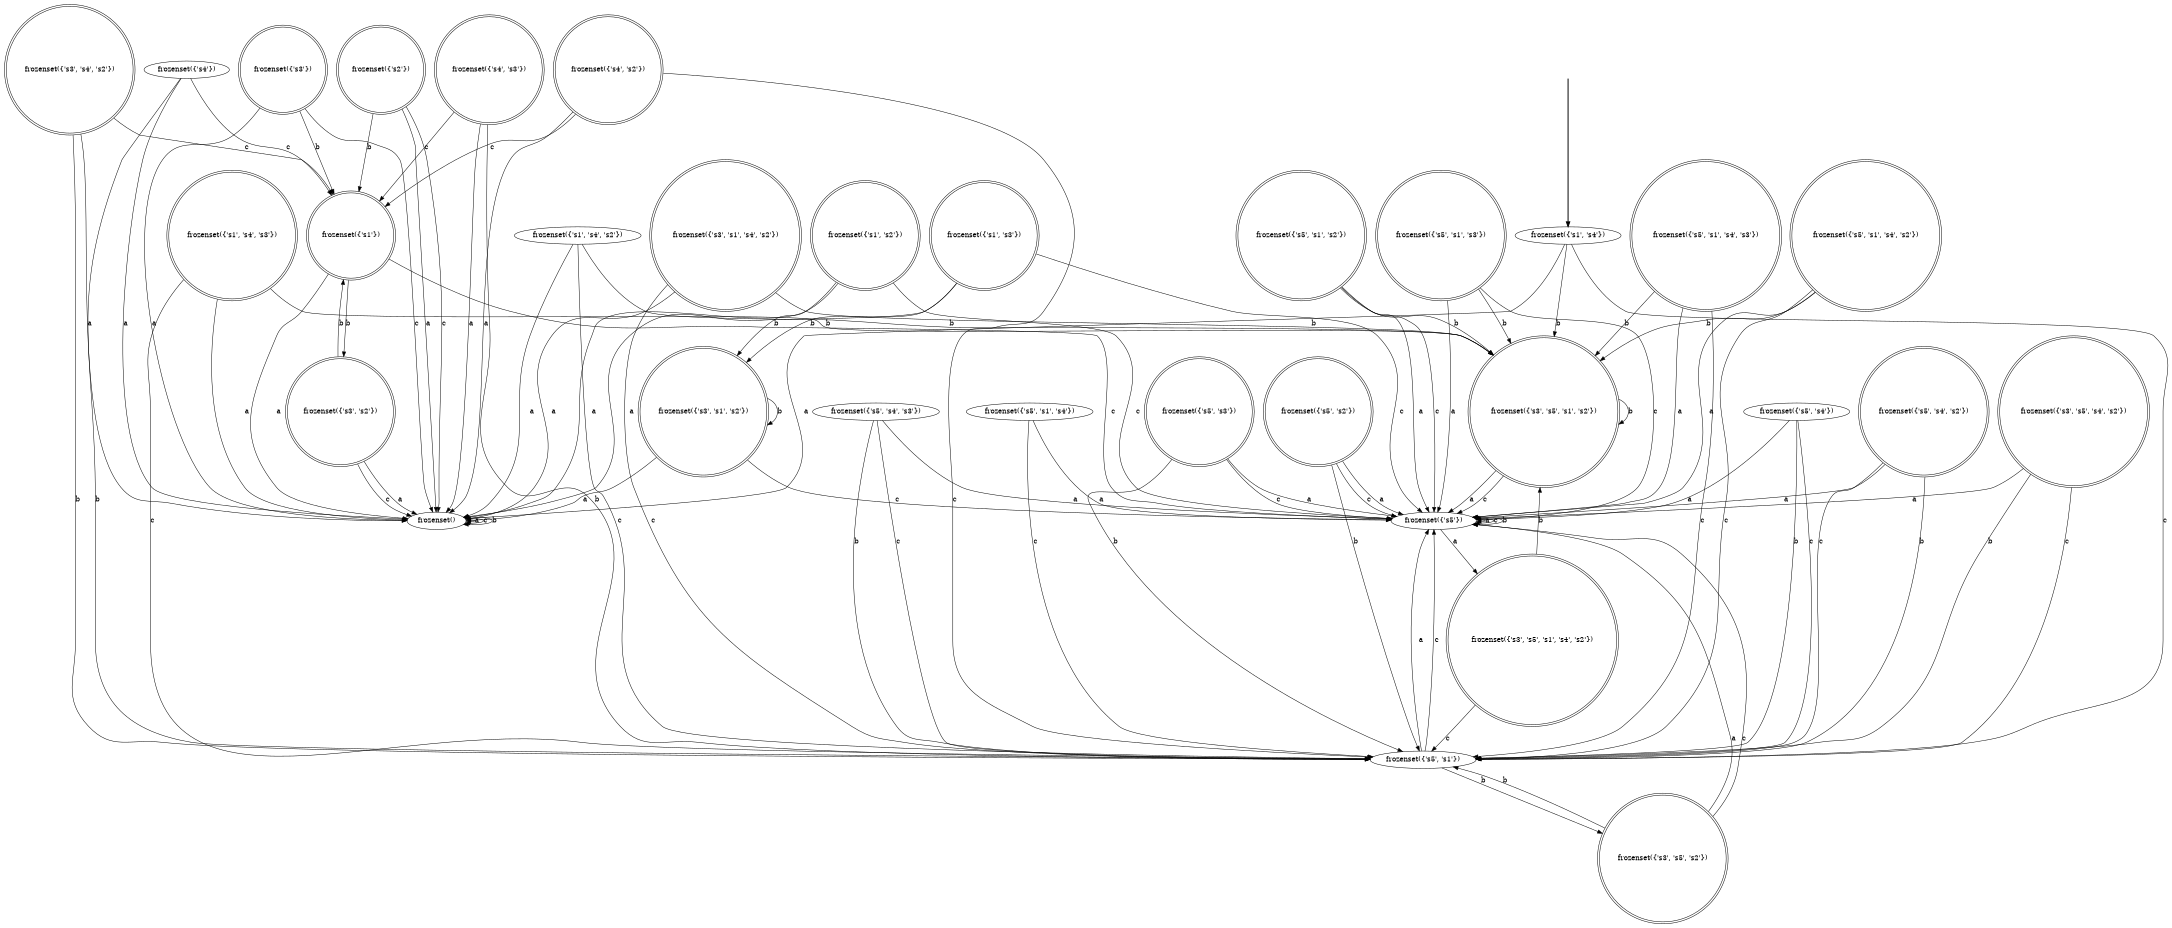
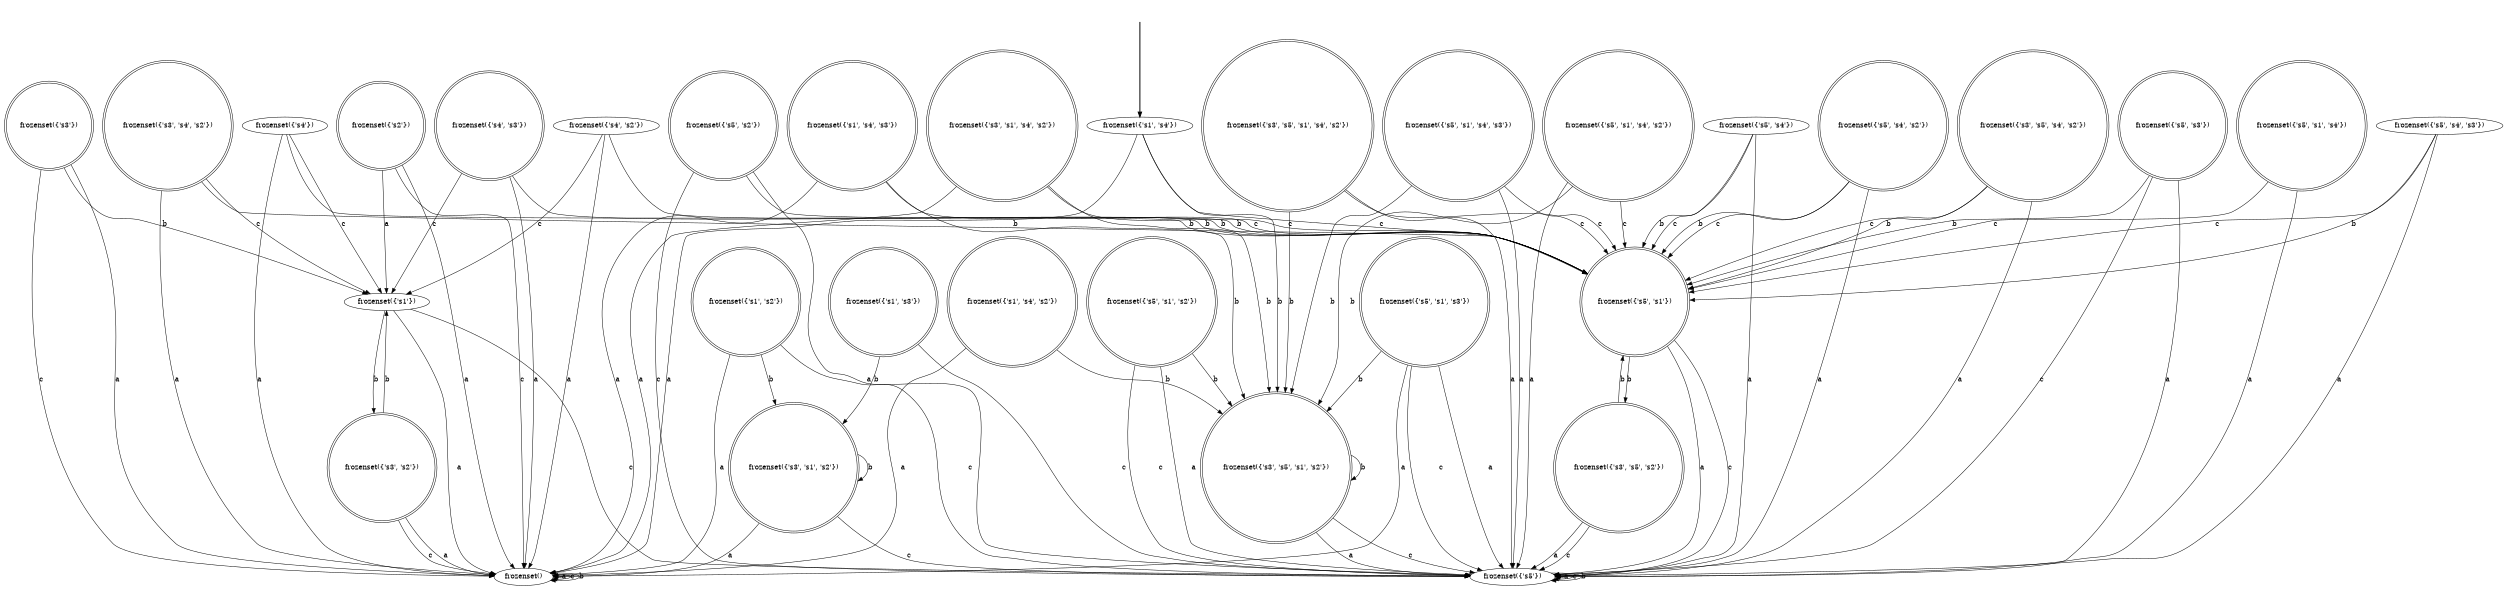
node "frozenset({'s4', 's2'})": shape doublecircle -> ellipse
edge "frozenset({'s2'})" -> "frozenset({'s1'})": label "b" -> "a"
node "frozenset({'s1'})": shape doublecircle -> ellipse
node "frozenset({'s1', 's4', 's2'})": shape ellipse -> doublecircle
edge "frozenset({'s1', 's3'})" -> "frozenset()": now "frozenset({'s5', 's1', 's3'})" -> "frozenset()"
node "frozenset({'s5', 's1', 's4'})": shape ellipse -> doublecircle
edge "frozenset({'s4', 's2'})" -> "frozenset({'s5', 's1'})": label "c" -> "b"
edge "frozenset({'s5'})" -> "frozenset({'s3', 's5', 's1', 's4', 's2'})": reversed
edge "frozenset({'s1', 's4', 's2'})" -> "frozenset({'s5', 's1'})": removed, label "c"
node "frozenset({'s5', 's1'})": shape ellipse -> doublecircle
